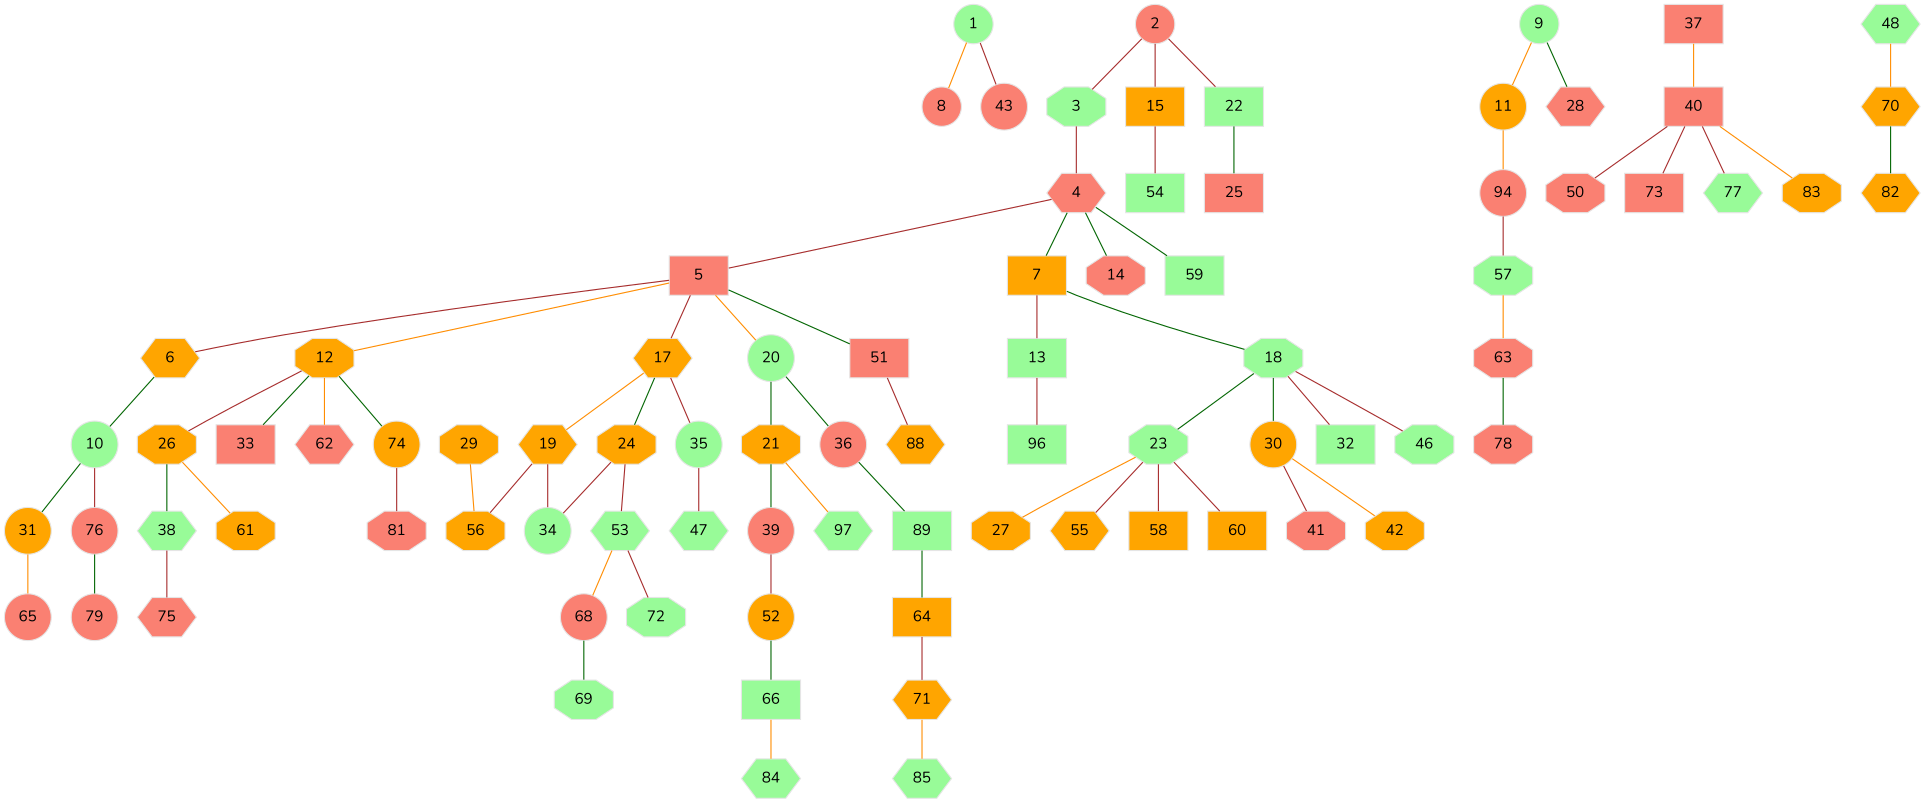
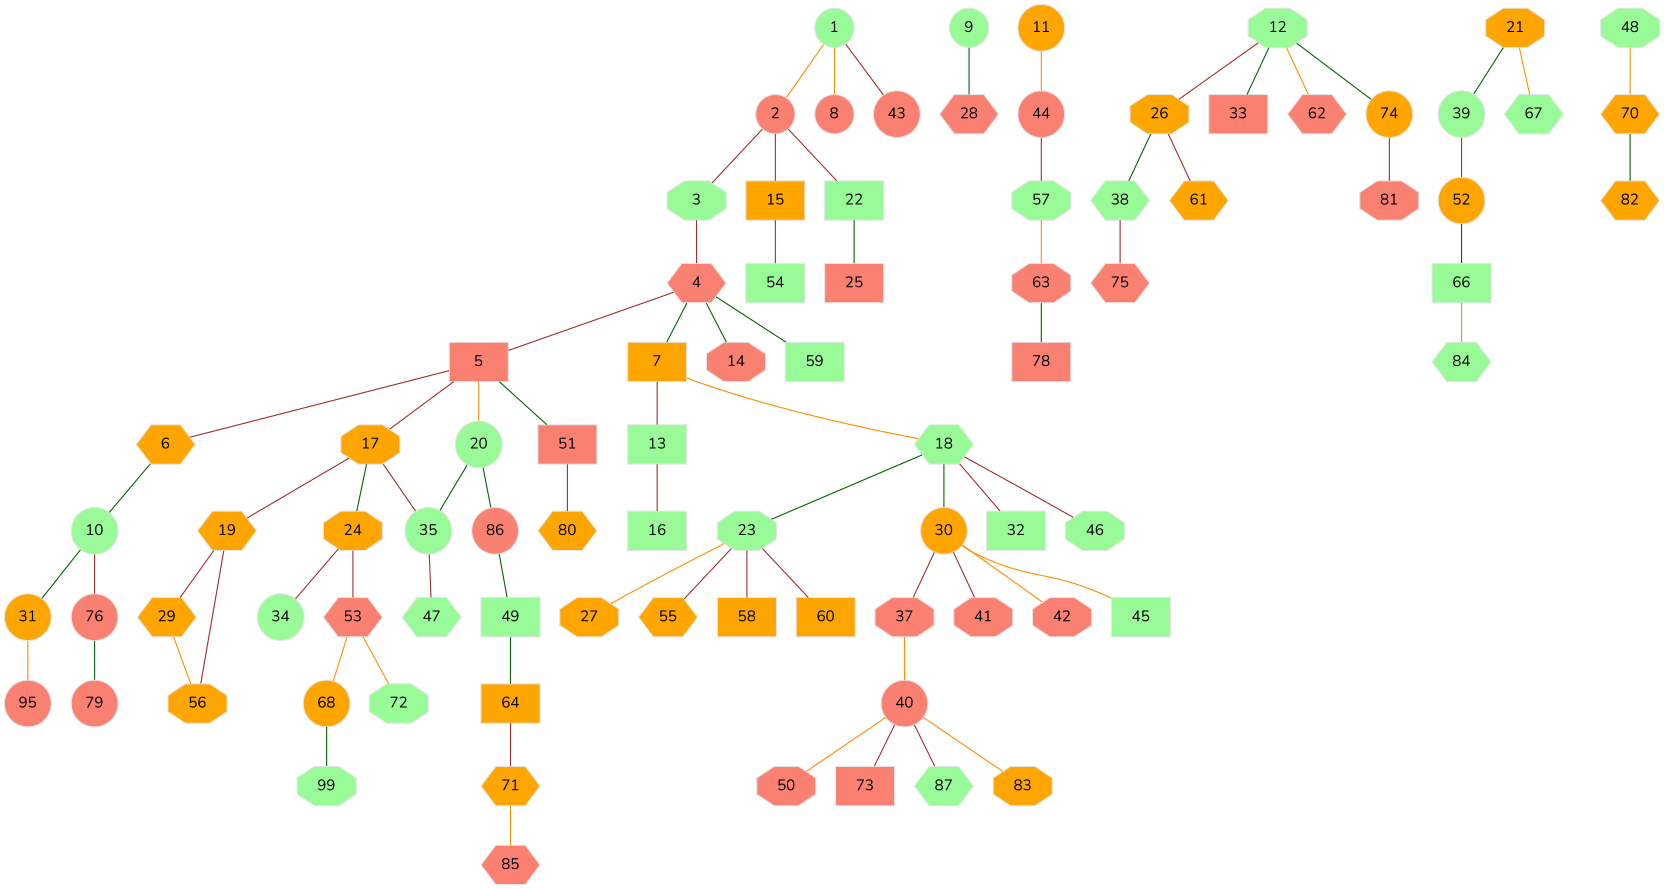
node "37": shape box -> octagon
node "48": shape hexagon -> octagon
edge "9" -- "11": removed
edge "1" -- "2": added
node "40": shape box -> circle
edge "40" -- "50": color brown -> darkorange
node "94": label "94" -> "44"
node "77": label "77" -> "87"
edge "5" -- "12": removed
edge "7" -- "18": color darkgreen -> darkorange
node "12": fillcolor orange -> palegreen
node "17": shape hexagon -> octagon
node "18": shape octagon -> hexagon
edge "17" -- "19": color darkorange -> brown
edge "20" -- "21": now "20" -- "35"
node "29": shape octagon -> hexagon
node "36": label "36" -> "86"
node "88": label "88" -> "80"
node "96": label "96" -> "16"
node "78": shape octagon -> box
edge "19" -- "34": now "19" -- "29"
edge "26" -- "61": color darkorange -> brown
node "61": shape octagon -> hexagon
node "53": fillcolor palegreen -> salmon
node "39": fillcolor salmon -> palegreen
node "97": label "97" -> "67"
node "89": label "89" -> "49"
node "42": fillcolor orange -> salmon
edge "53" -- "72": color brown -> darkorange
edge "30" -- "37": added
node "65": label "65" -> "95"
node "68": fillcolor salmon -> orange
node "45": added
node "69": label "69" -> "99"
node "85": fillcolor palegreen -> salmon
